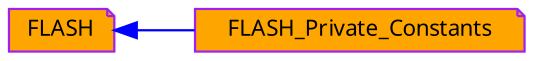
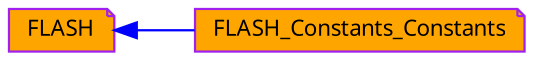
node "FLASH_Private_Constants": label "FLASH_Private_Constants" -> "FLASH_Constants_Constants"
